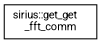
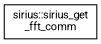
node "sirius::get_get _fft_comm": label "sirius::get_get _fft_comm" -> "sirius::sirius_get _fft_comm"
